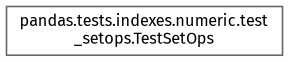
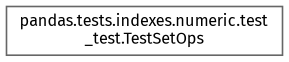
node "pandas.tests.indexes.numeric.test _setops.TestSetOps": label "pandas.tests.indexes.numeric.test _setops.TestSetOps" -> "pandas.tests.indexes.numeric.test _test.TestSetOps"
